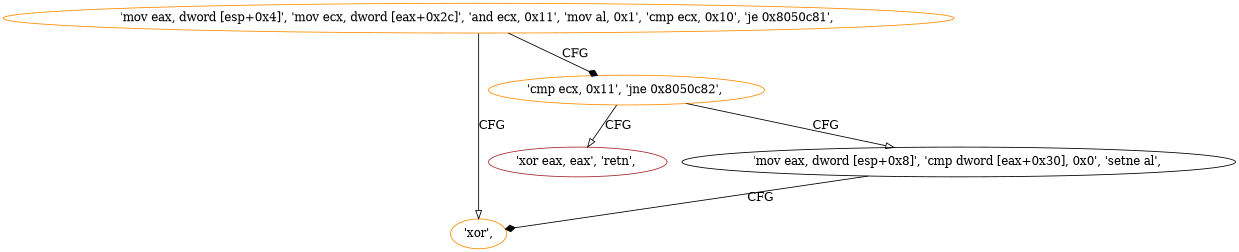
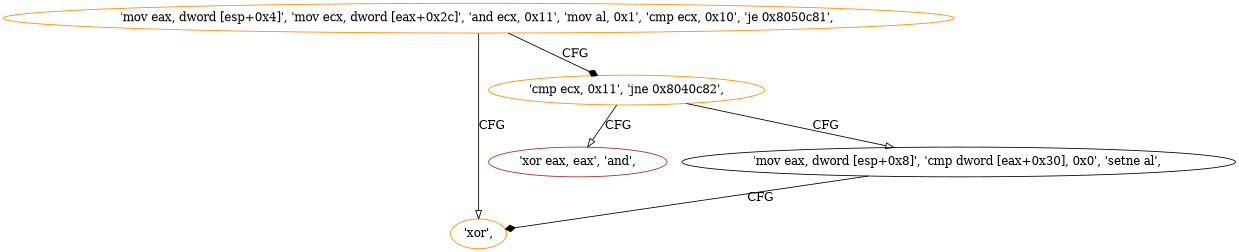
node "'cmp ecx, 0x11', 'jne 0x8050c82',": label "'cmp ecx, 0x11', 'jne 0x8050c82'," -> "'cmp ecx, 0x11', 'jne 0x8040c82',"
node "'xor eax, eax', 'retn',": label "'xor eax, eax', 'retn'," -> "'xor eax, eax', 'and',"
